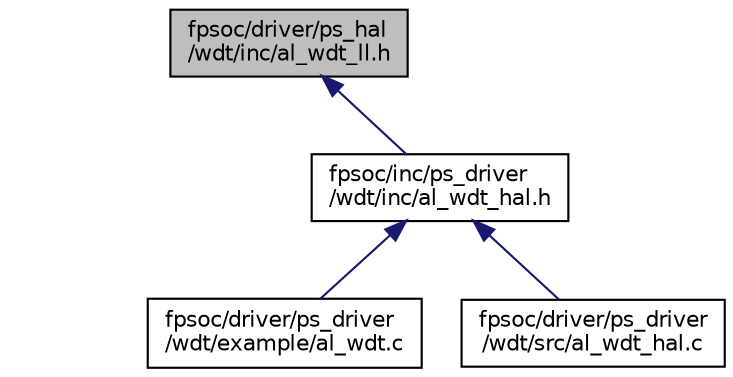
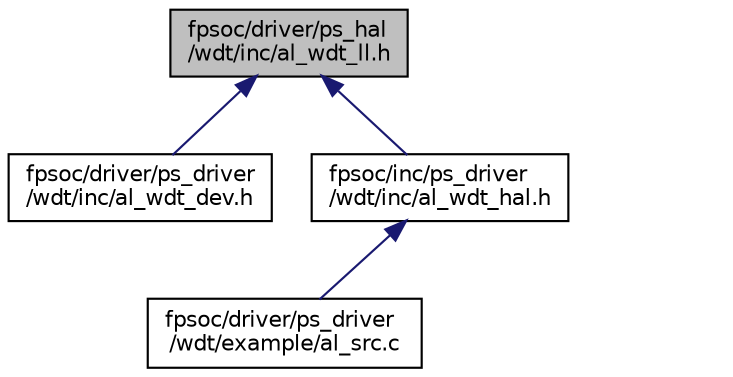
node "fpsoc/driver/ps_driver /wdt/inc/al_wdt_dev.h": added
node "fpsoc/driver/ps_driver /wdt/example/al_wdt.c": label "fpsoc/driver/ps_driver /wdt/example/al_wdt.c" -> "fpsoc/driver/ps_driver /wdt/example/al_src.c"
node "fpsoc/driver/ps_driver /wdt/src/al_wdt_hal.c": removed
